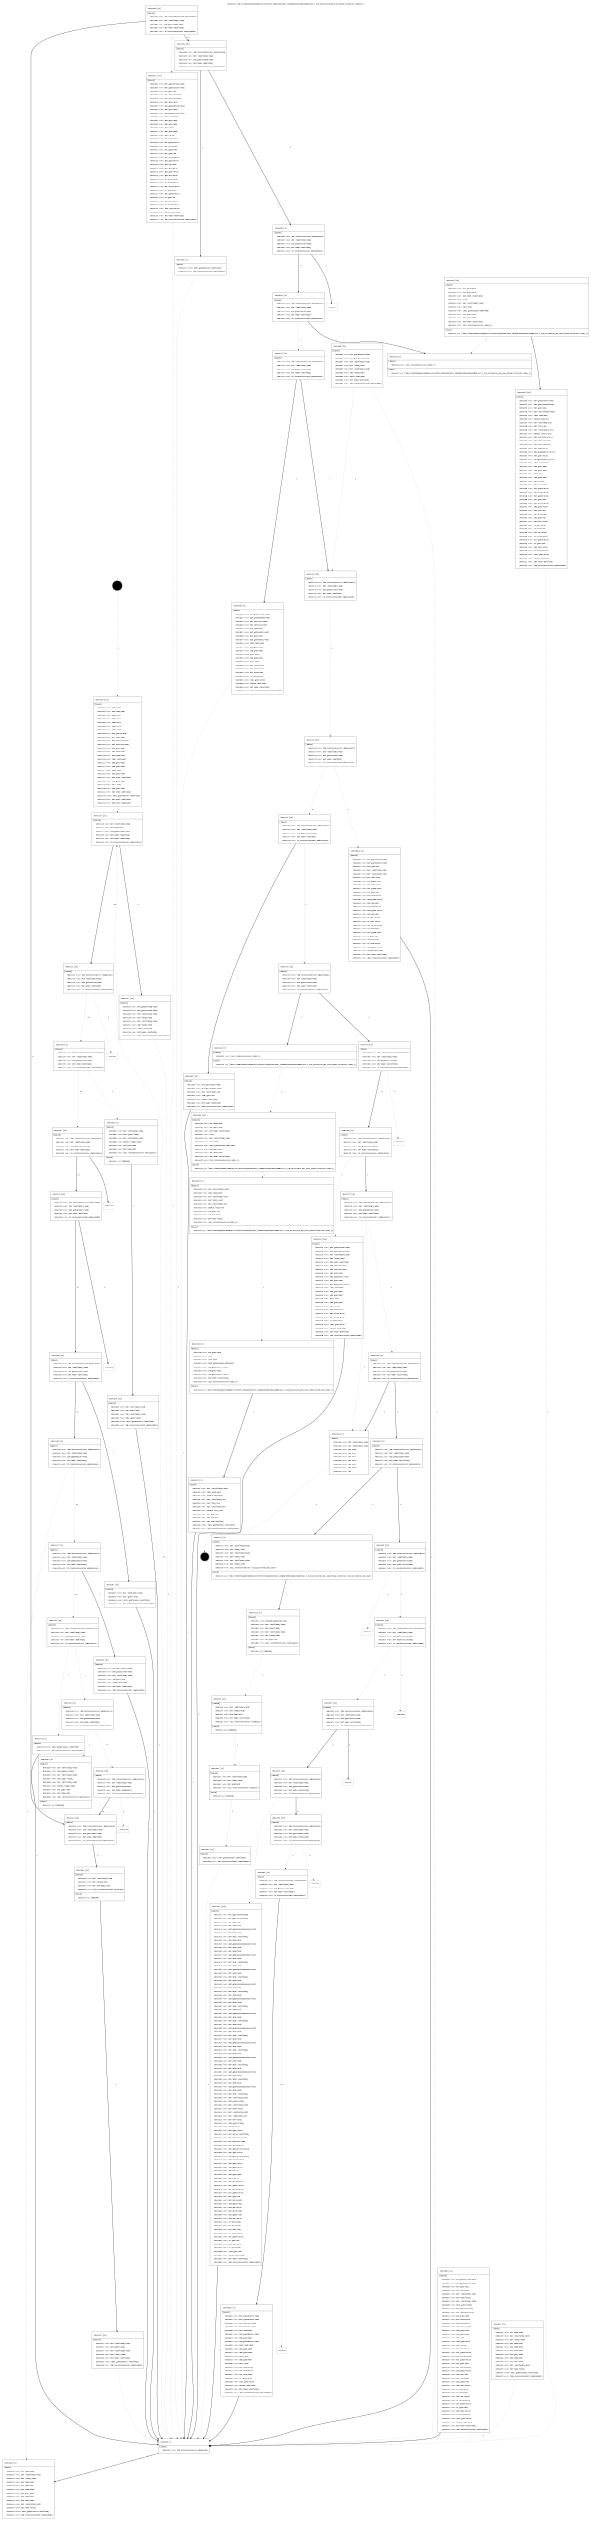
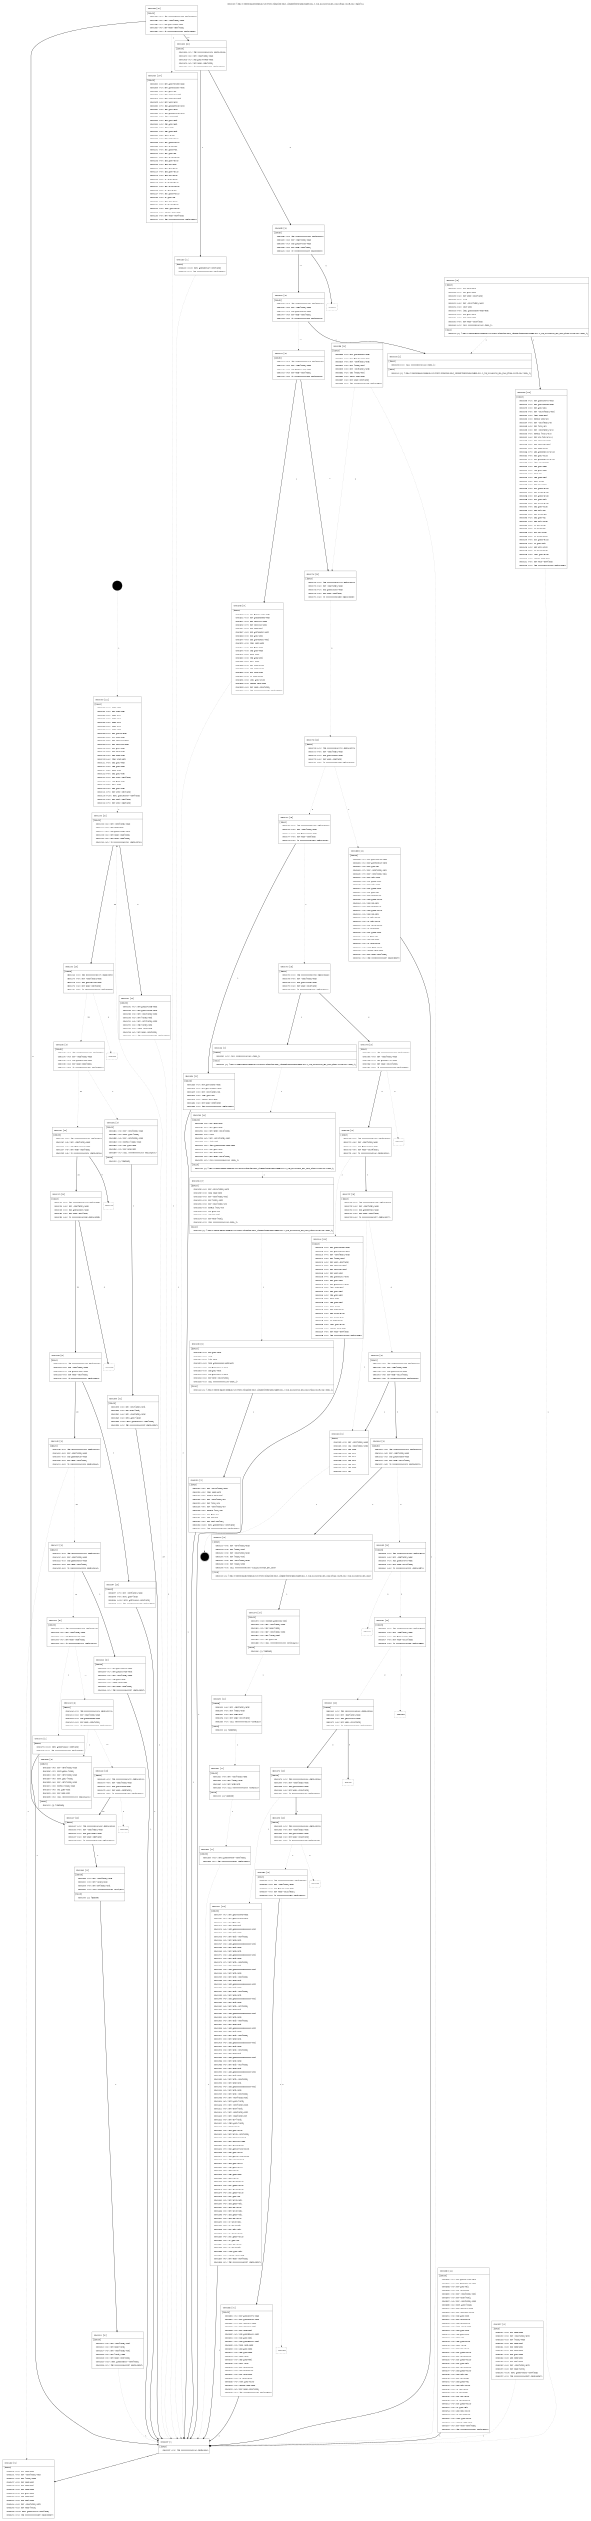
edge "0x40180f [28]" -> "0x40182b [28]": style bold -> dotted
